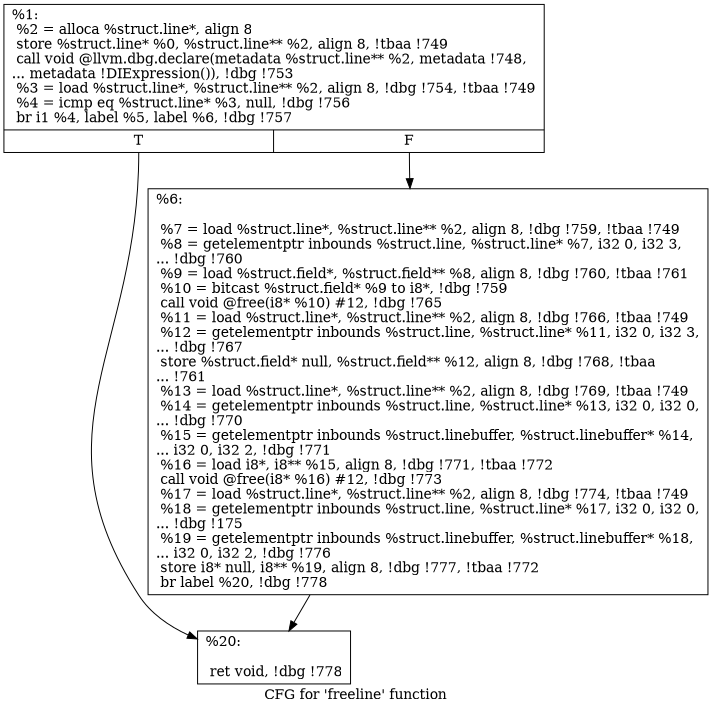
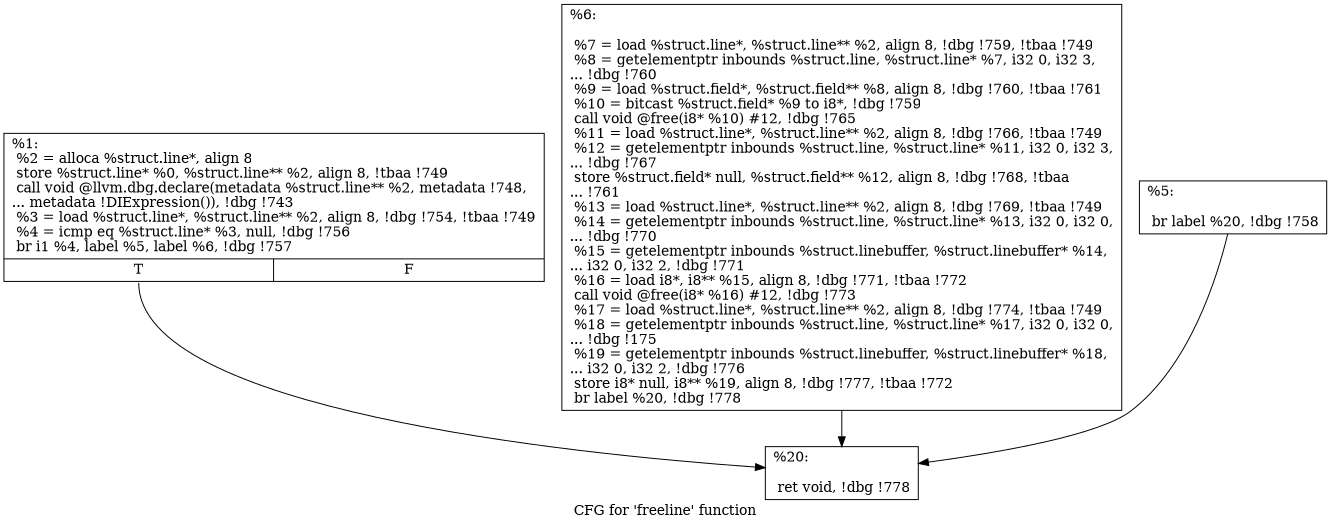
node "%1:": text "... metadata !DIExpression()), !dbg !753" -> "... metadata !DIExpression()), !dbg !743"
edge "%1:" -> "%6:": removed
node "%5:": added
